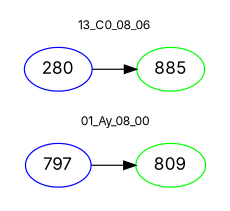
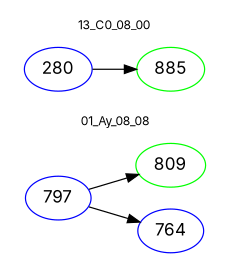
cluster "13_C0_08_06": label "13_C0_08_06" -> "13_C0_08_00"
cluster "01_Ay_08_00": label "01_Ay_08_00" -> "01_Ay_08_08"
node "764": added
